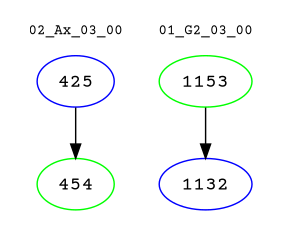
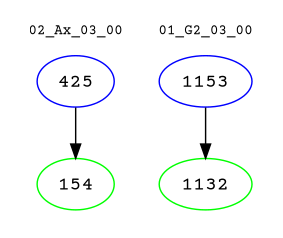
node "1153": color green -> blue
node "454": label "454" -> "154"
node "1132": color blue -> green
